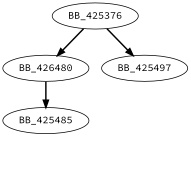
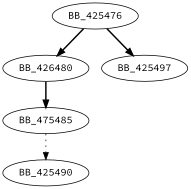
node "BB_425376": label "BB_425376" -> "BB_425476"
node "BB_425485": label "BB_425485" -> "BB_475485"
node "BB_425490": added
